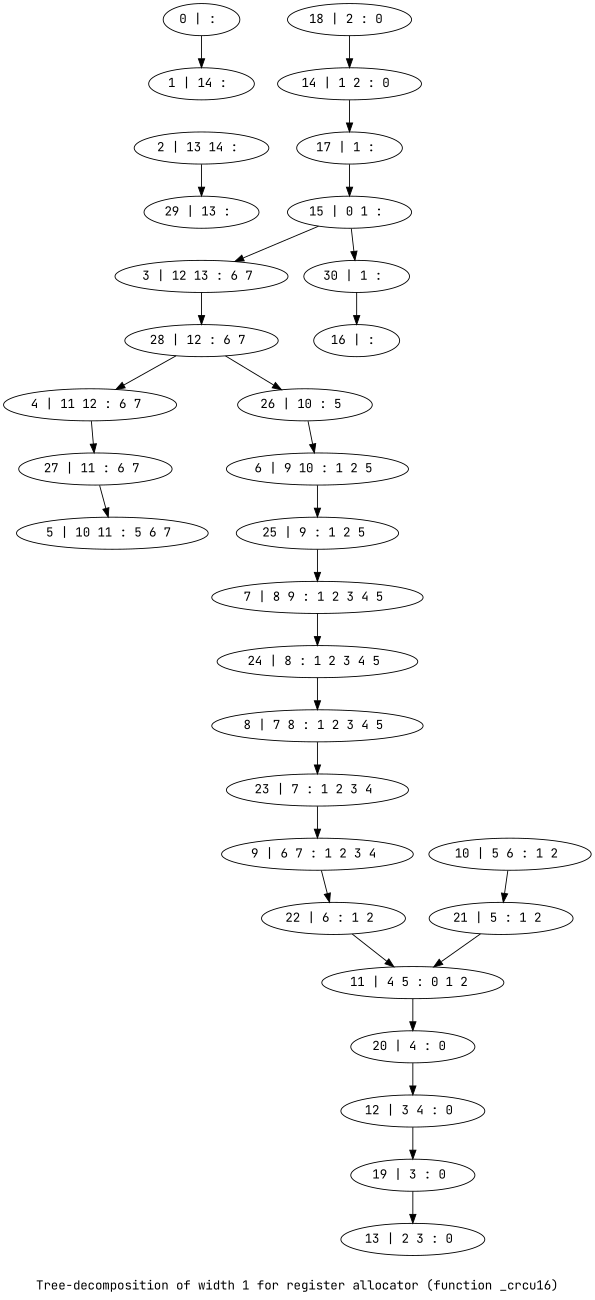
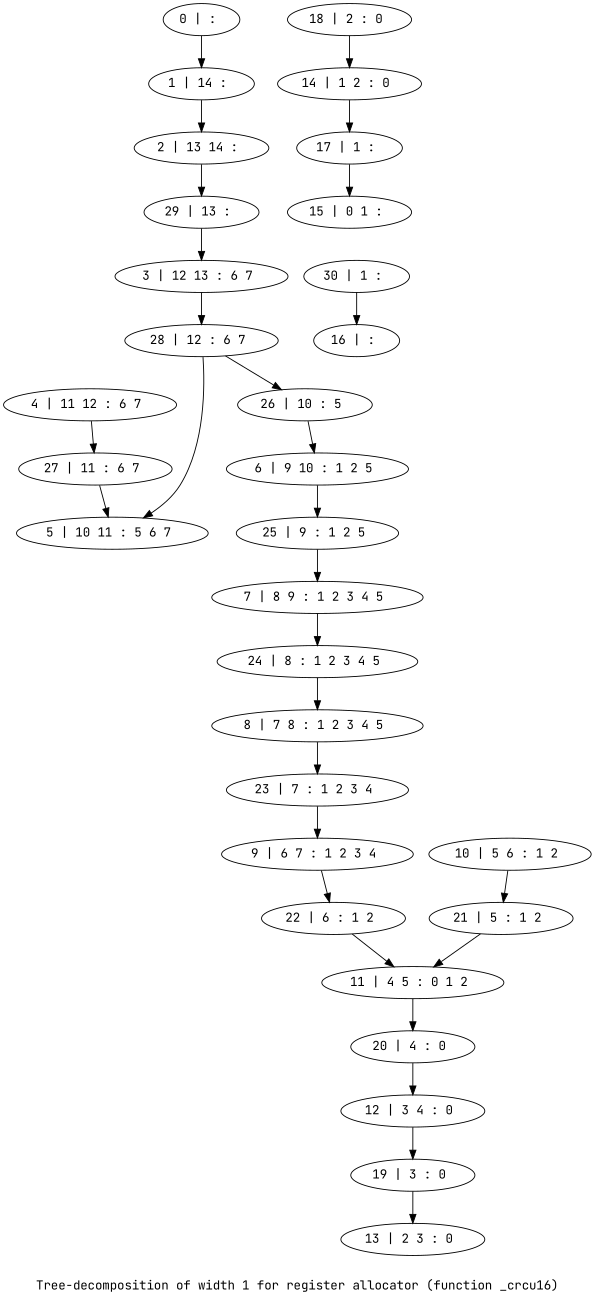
edge "1 | 14 :" -> "2 | 13 14 :": added
edge "15 | 0 1 :" -> "30 | 1 :": removed
edge "15 | 0 1 :" -> "3 | 12 13 : 6 7": now "29 | 13 :" -> "3 | 12 13 : 6 7"
edge "28 | 12 : 6 7" -> "4 | 11 12 : 6 7": now "28 | 12 : 6 7" -> "5 | 10 11 : 5 6 7"
